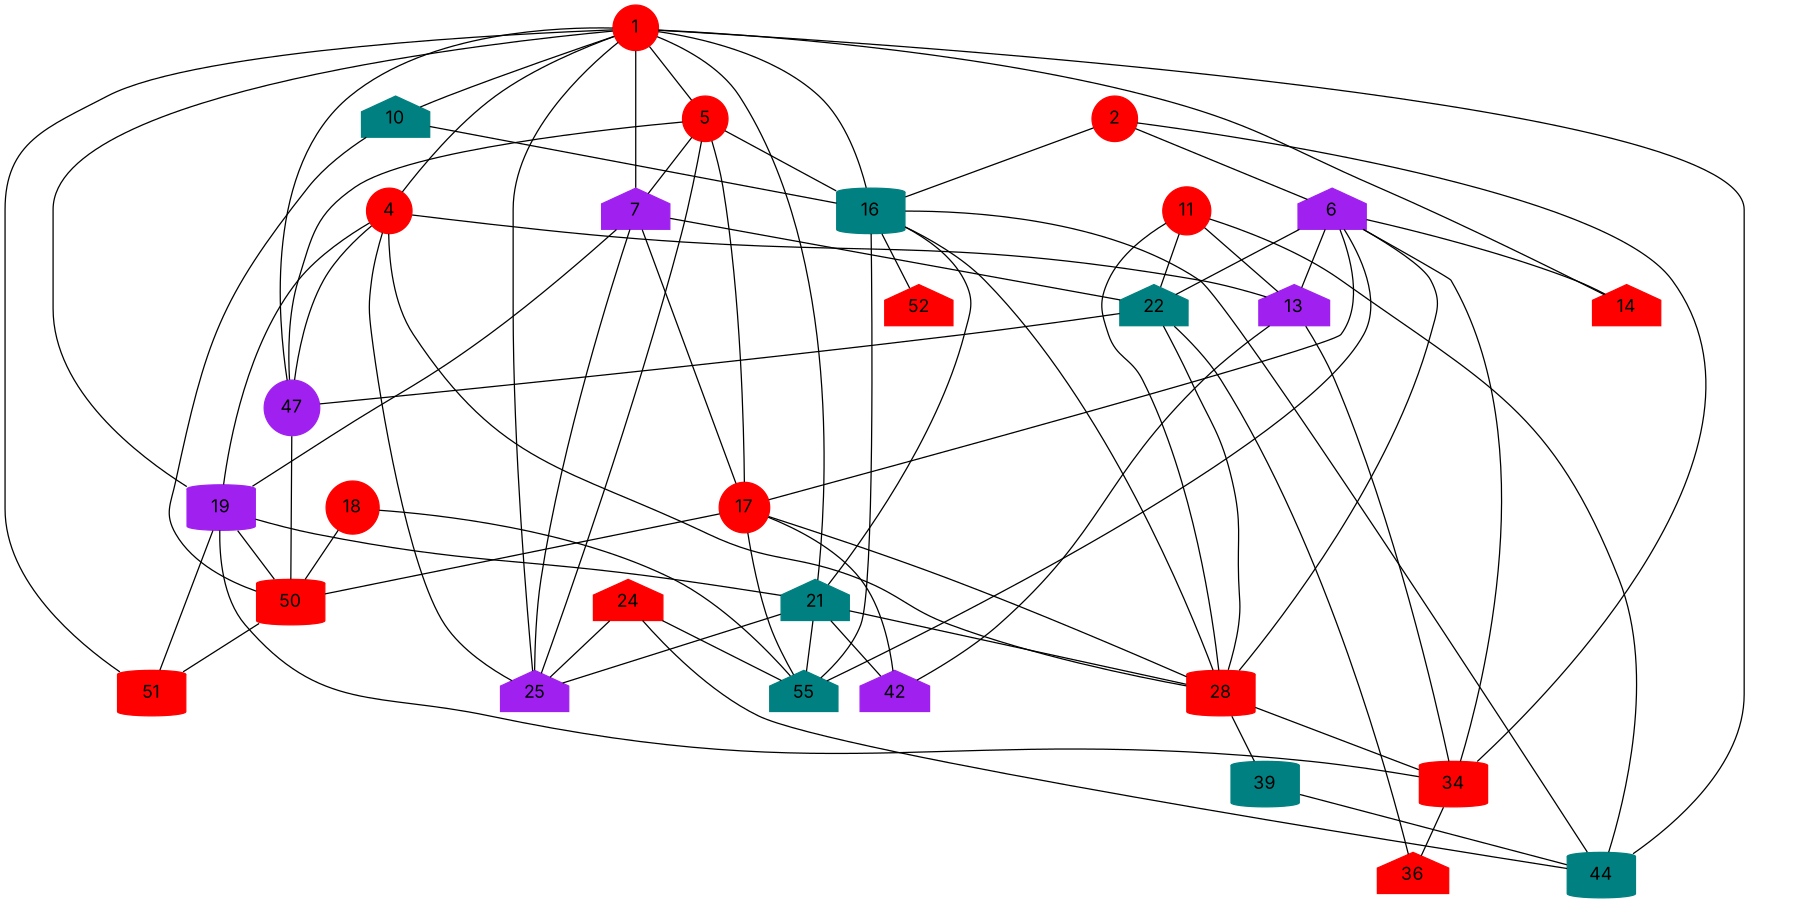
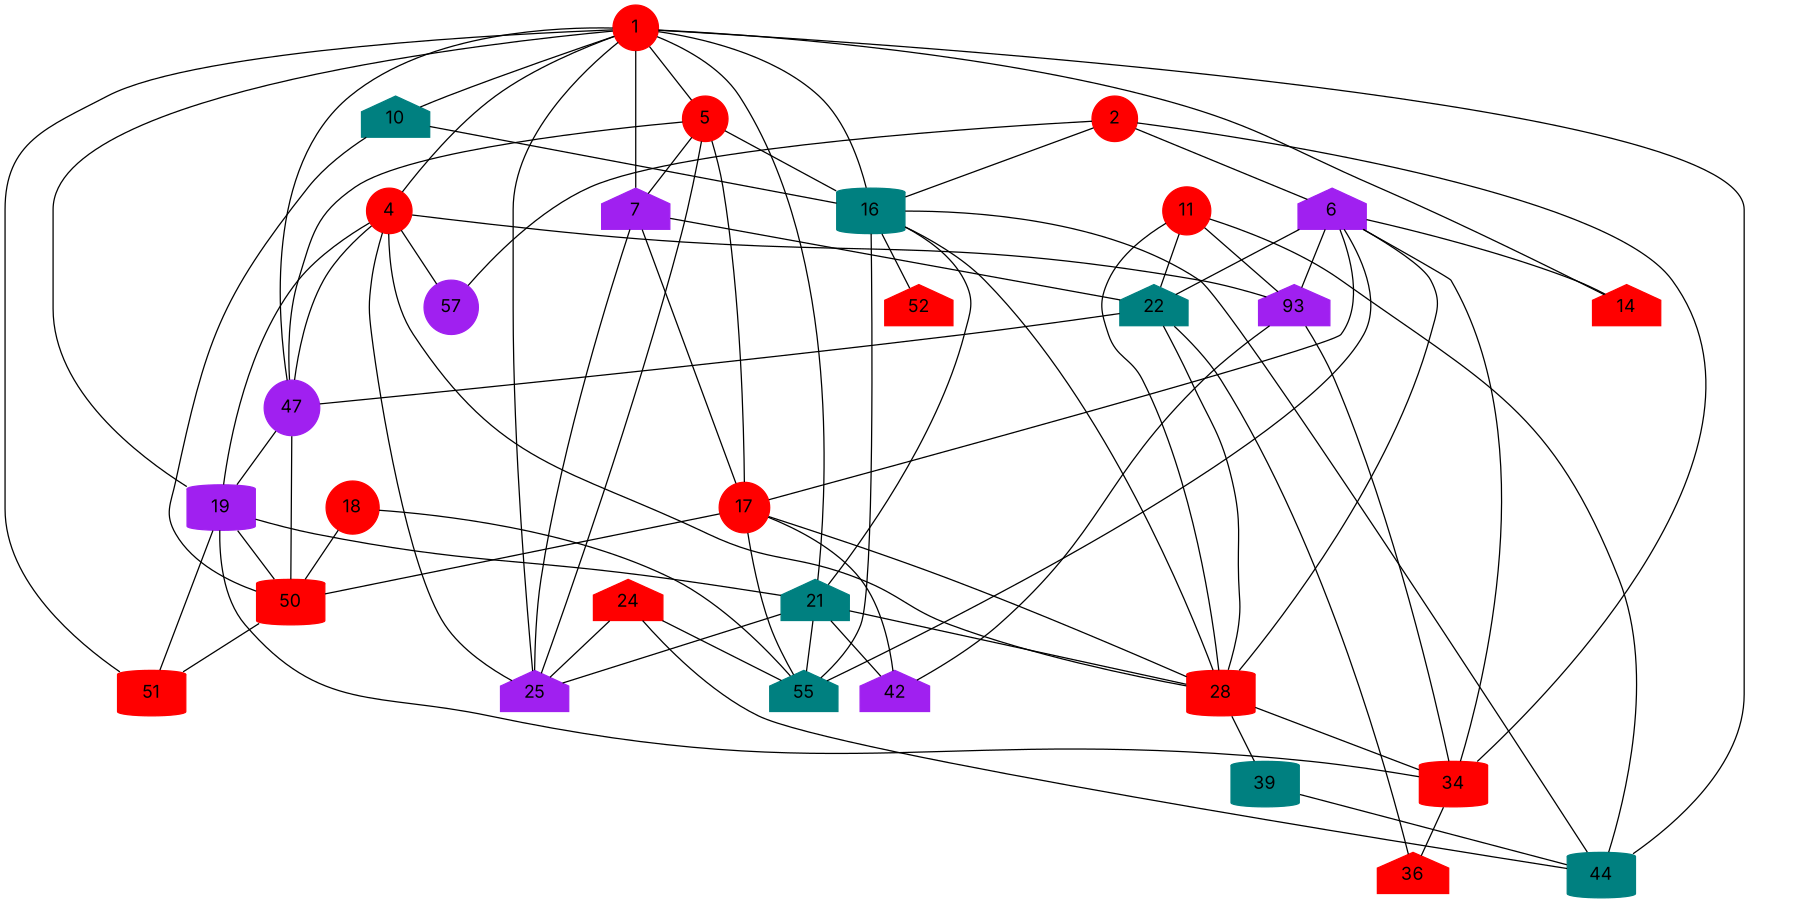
node "57": added
node "13": label "13" -> "93"
edge "7" -- "19": now "47" -- "19"
